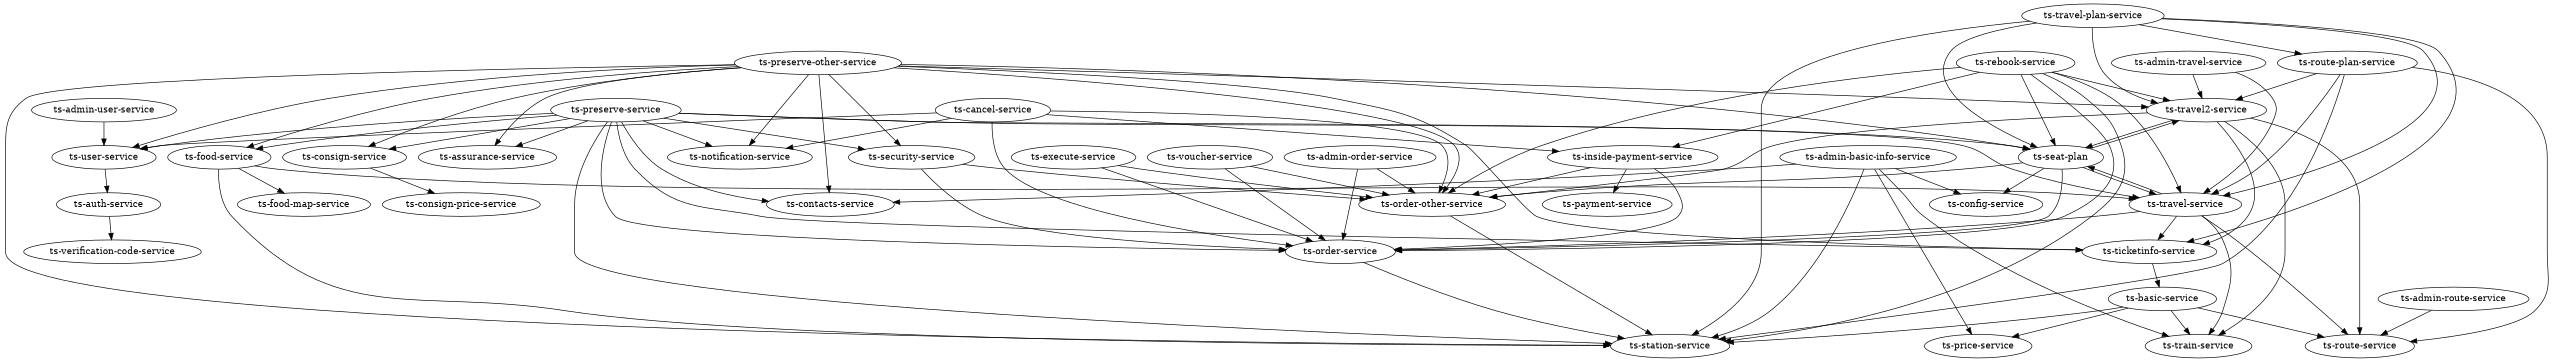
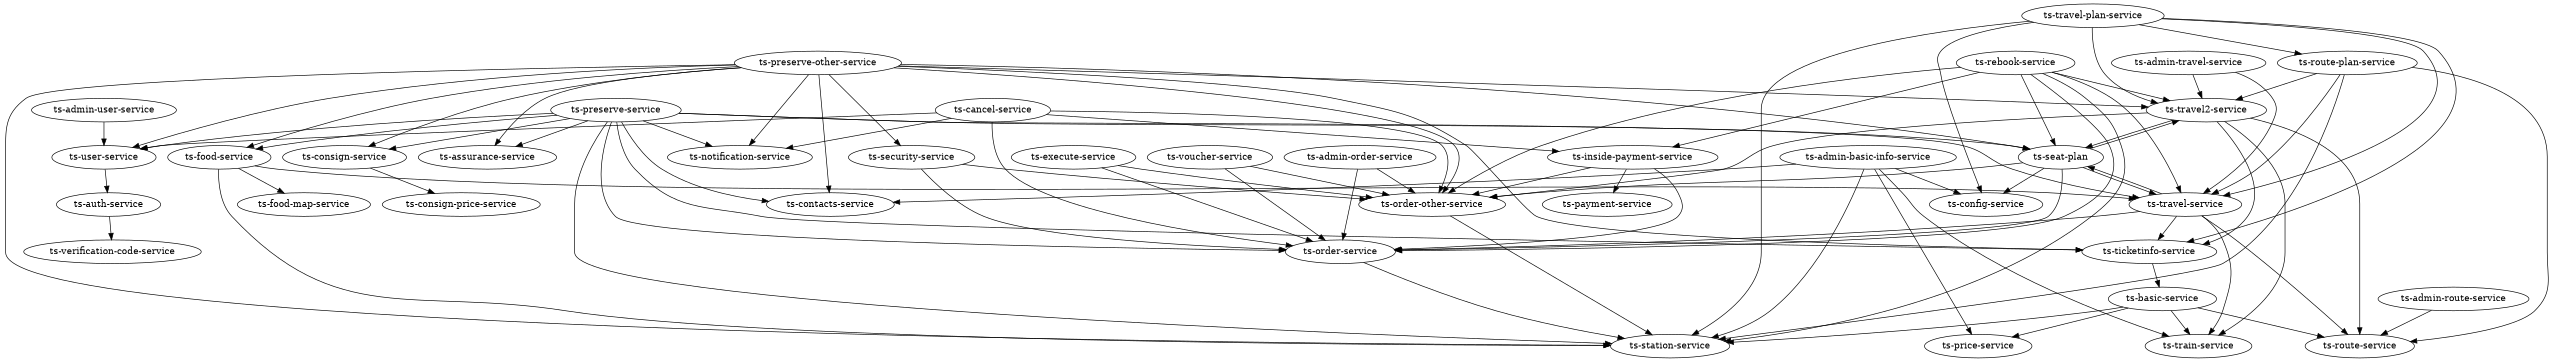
edge "ts-travel-plan-service" -> "ts-seat-plan": now "ts-travel-plan-service" -> "ts-config-service"
edge "ts-preserve-service" -> "ts-security-service": removed
